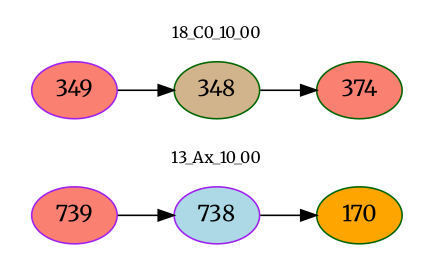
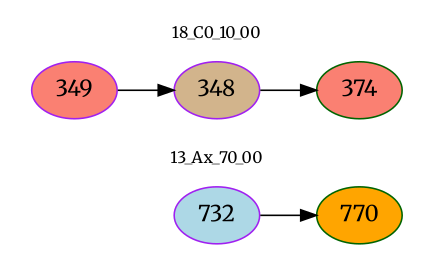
node "348": color darkgreen -> purple
cluster "13_Ax_10_00": label "13_Ax_10_00" -> "13_Ax_70_00"
node "739": removed
node "738": label "738" -> "732"
node "170": label "170" -> "770"
